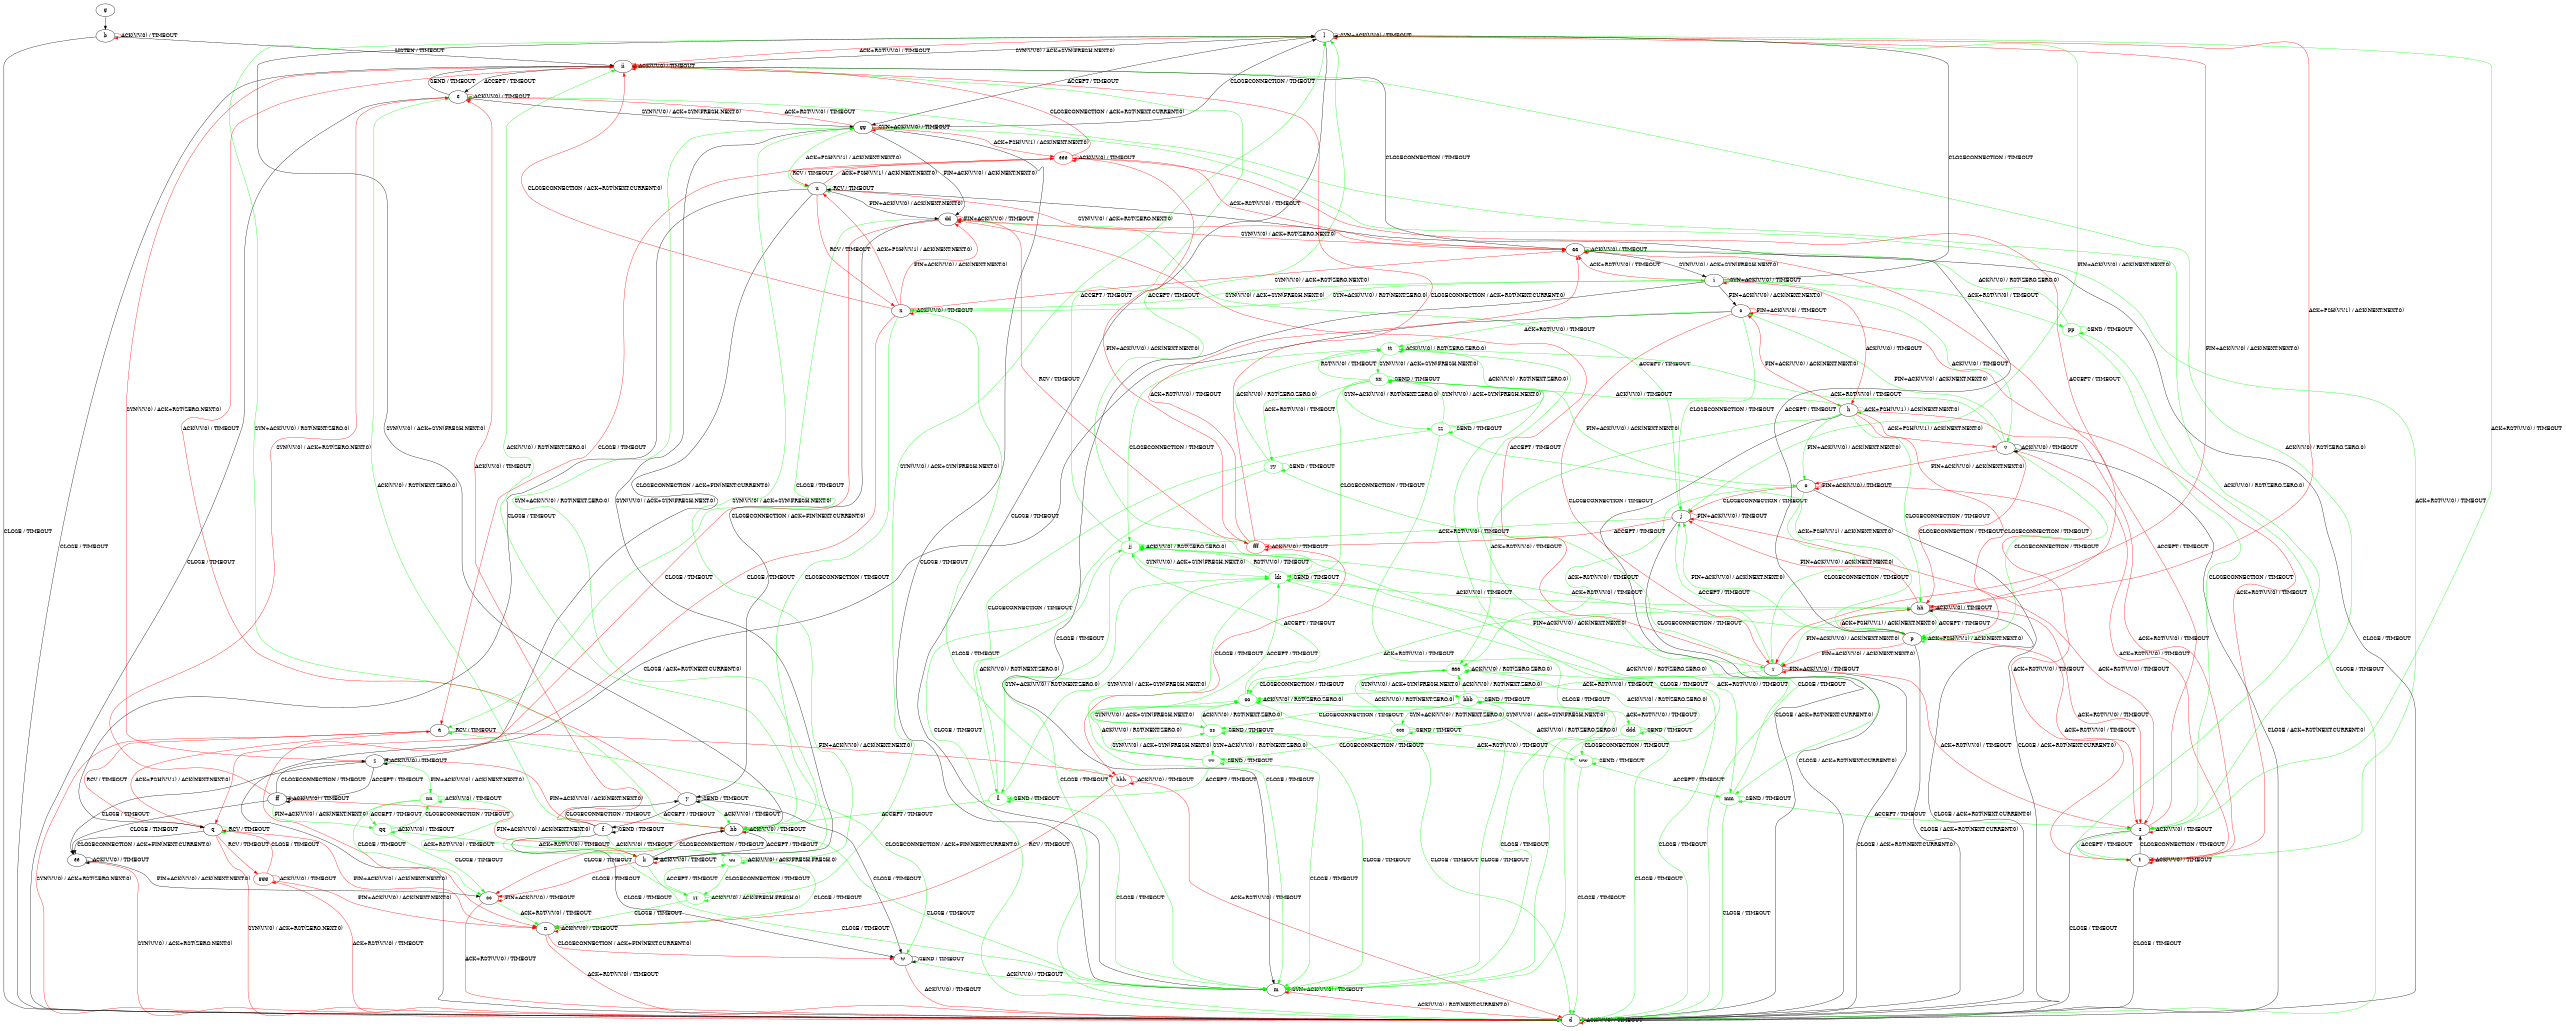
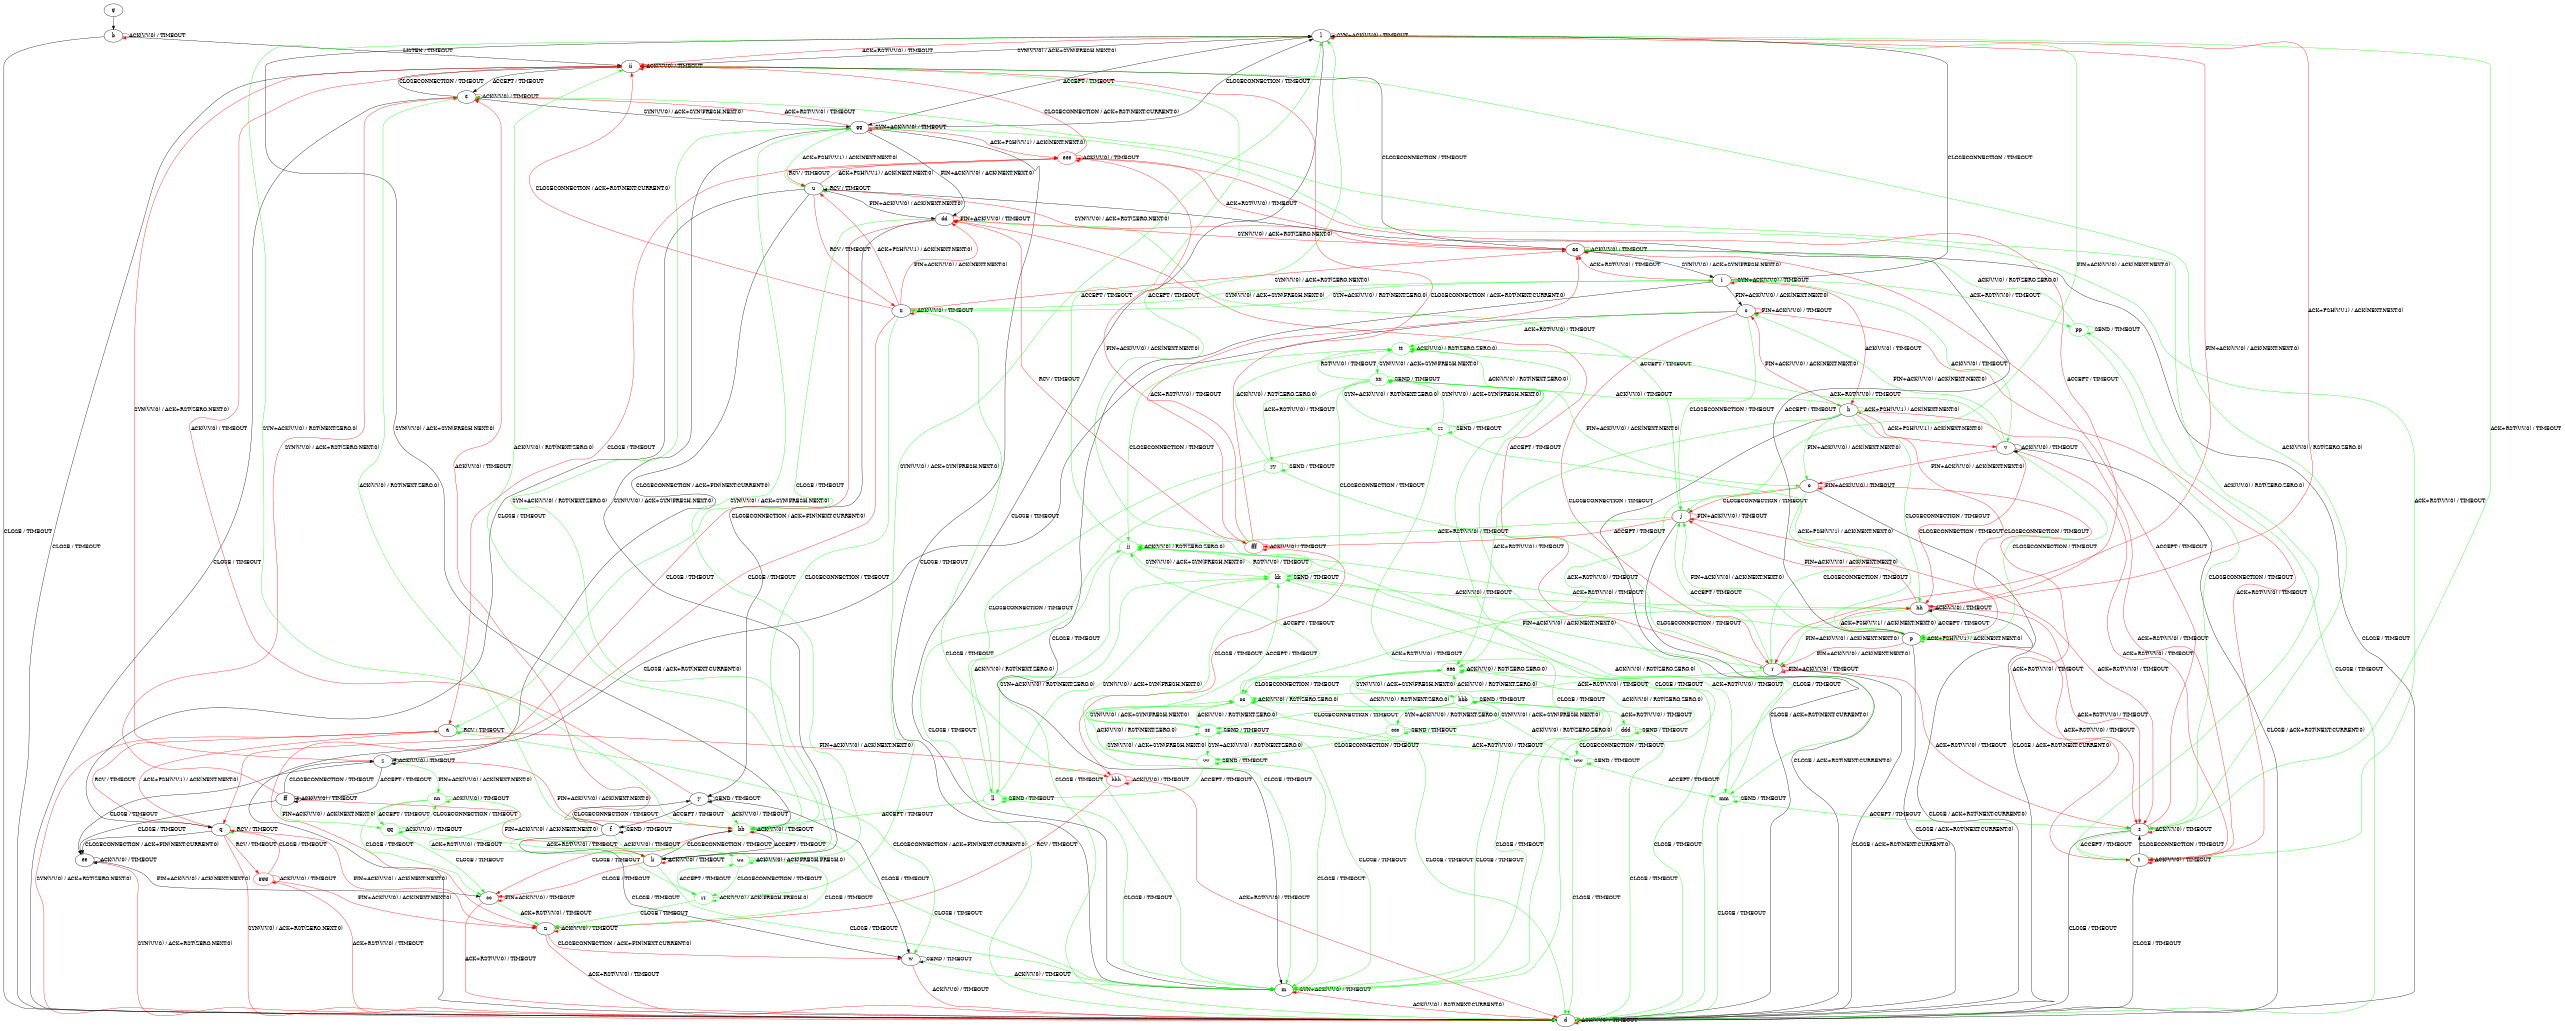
edge "e" -> "ii": label "SEND / TIMEOUT" -> "CLOSECONNECTION / TIMEOUT"
node "bb": color black -> green
